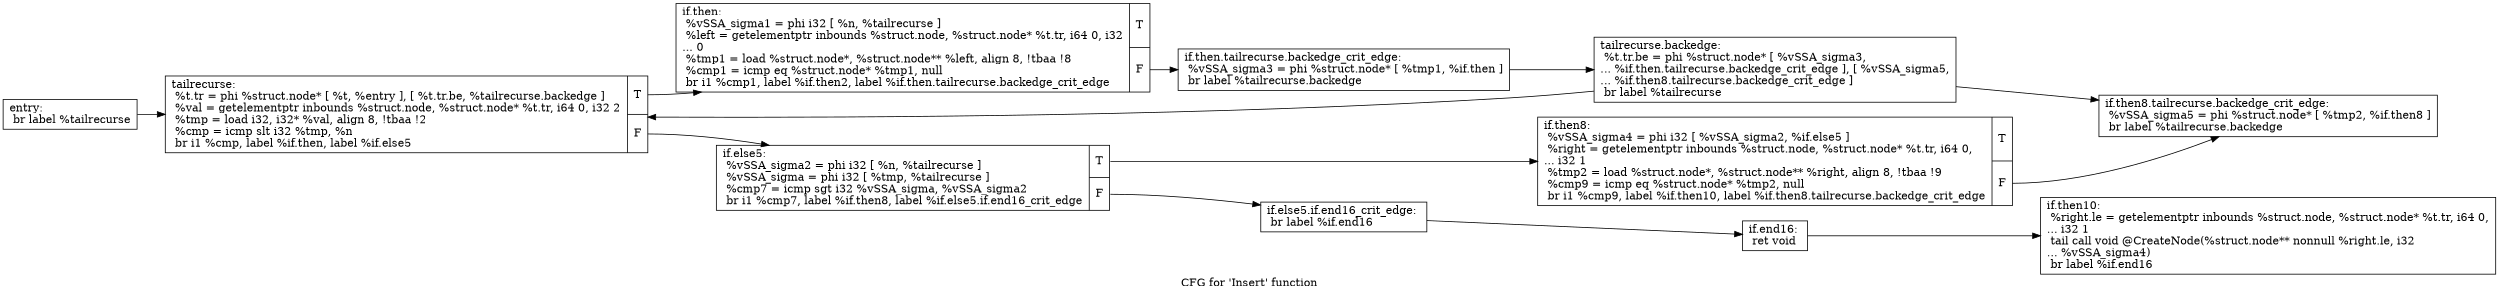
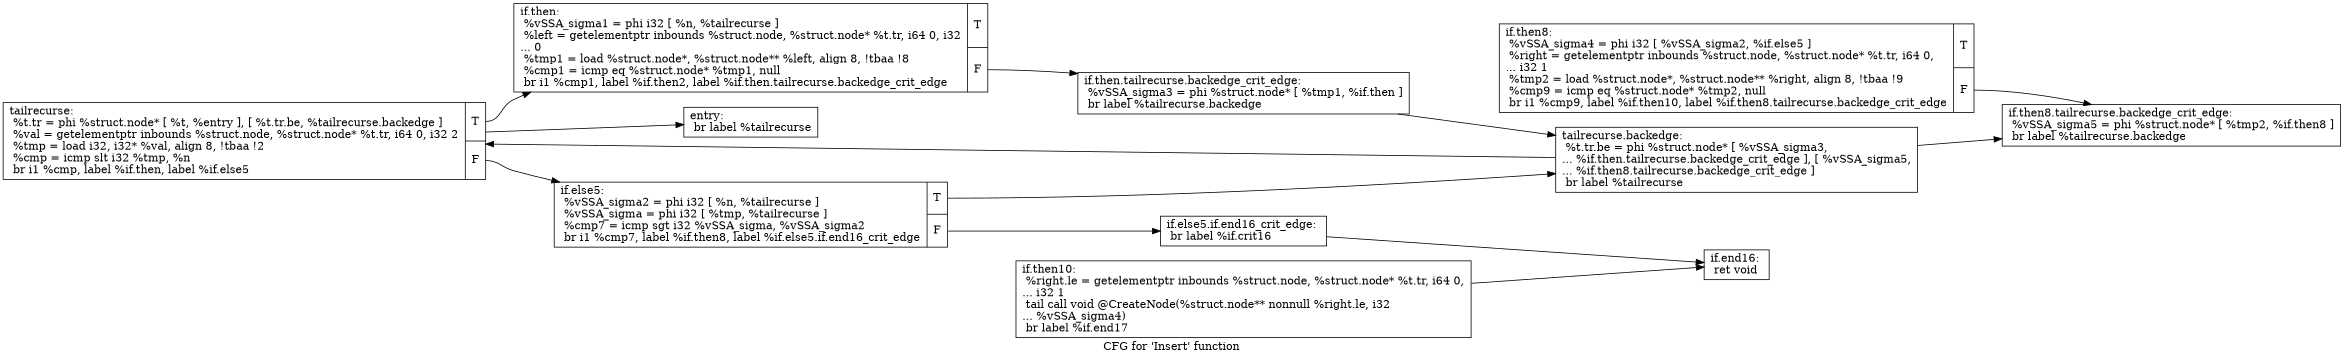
edge "entry:" -> "tailrecurse:": reversed
edge "if.else5:" -> "if.then8:": now "if.else5:" -> "tailrecurse.backedge:"
node "if.else5.if.end16_crit_edge:": text "br label %if.end16" -> "br label %if.crit16"
edge "if.end16:" -> "if.then10:": reversed
node "if.then10:": text "br label %if.end16" -> "br label %if.end17"
